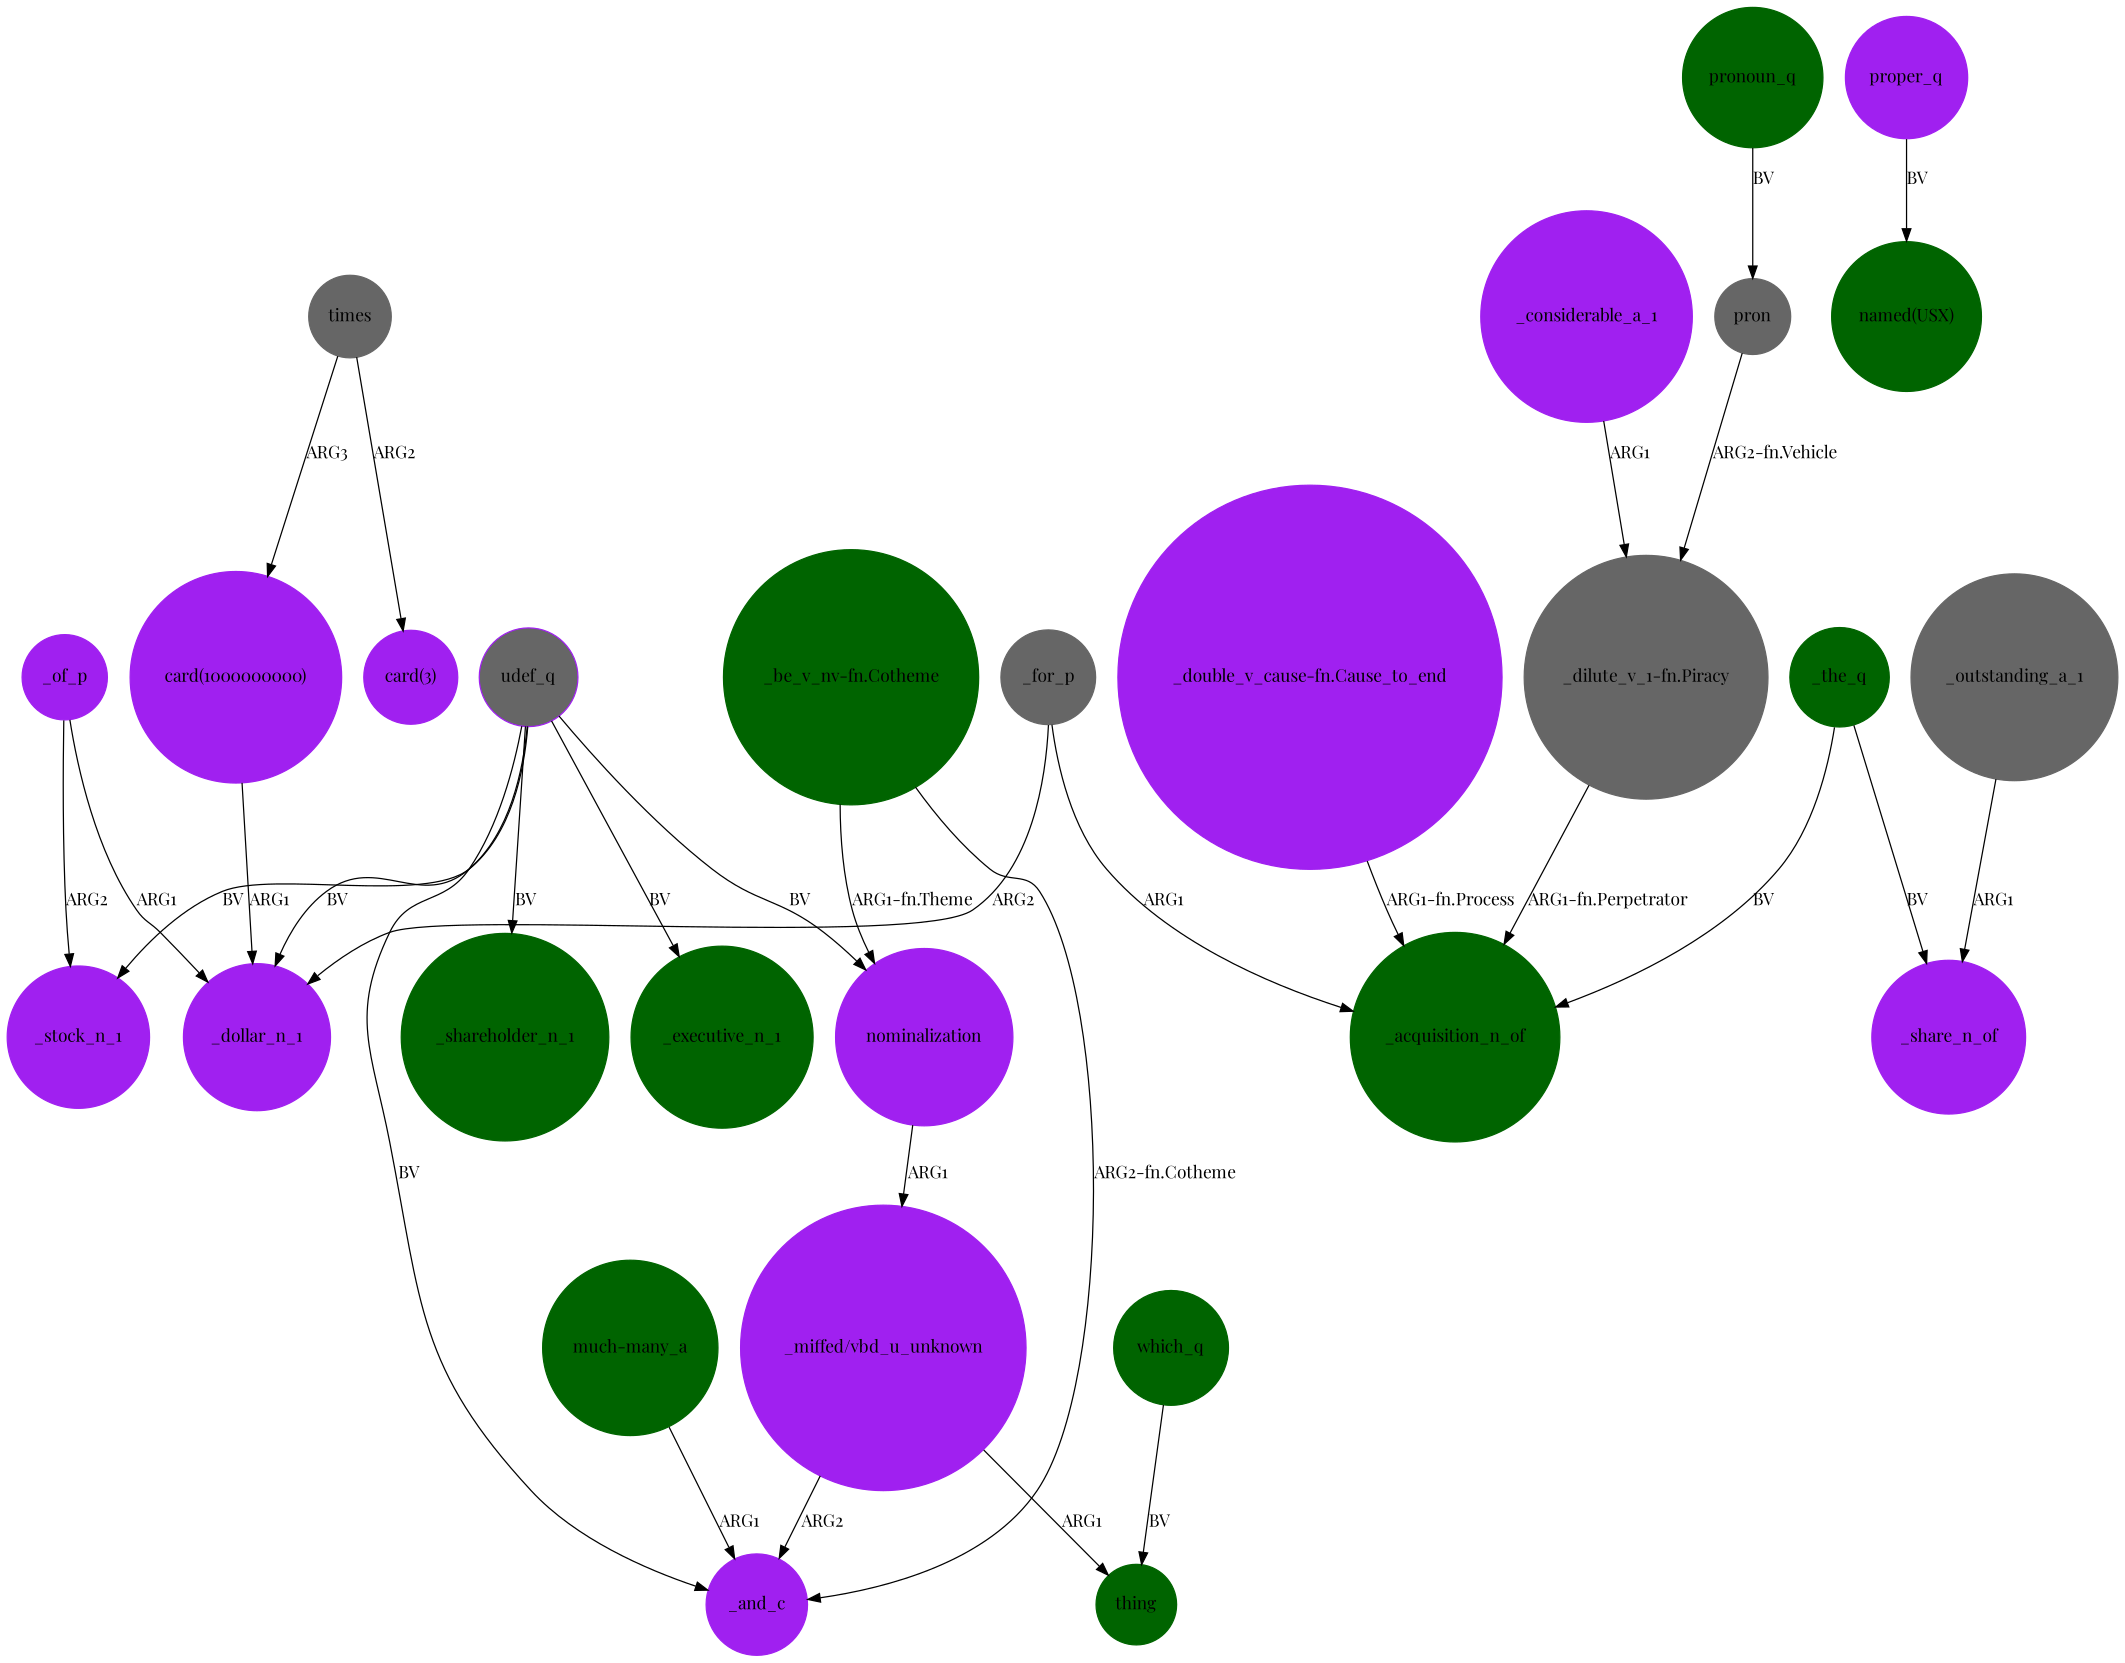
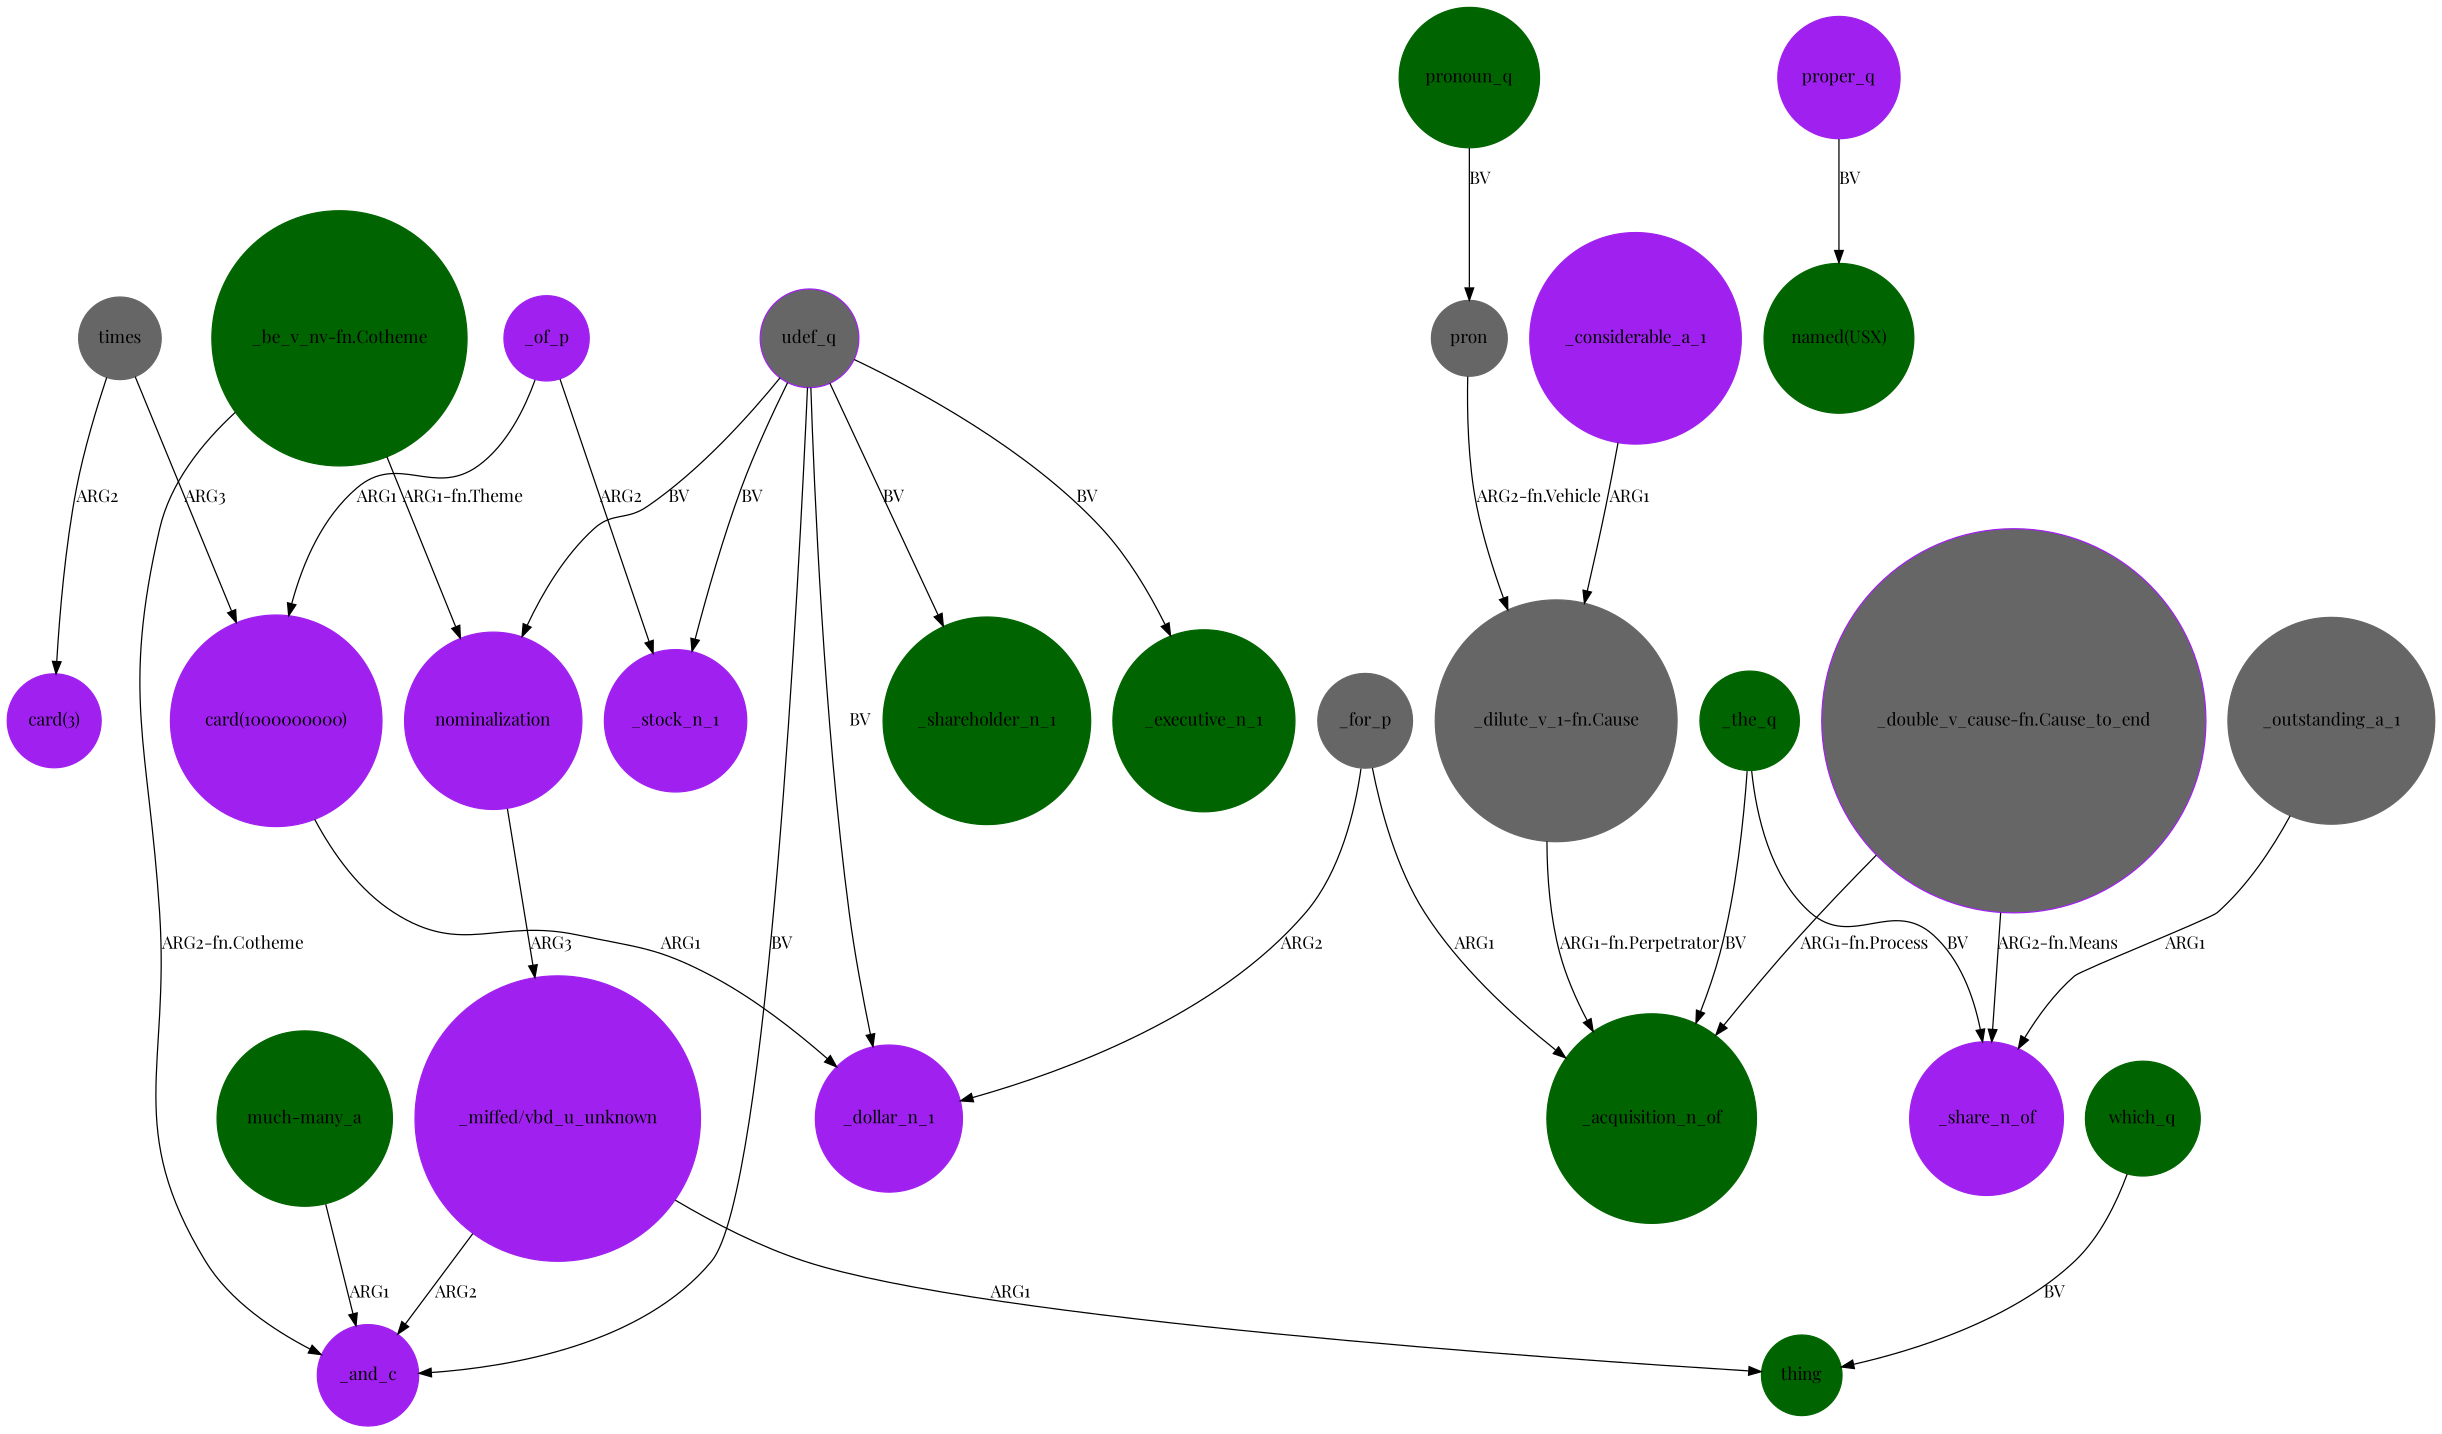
node "_double_v_cause-fn.Cause_to_end": fillcolor purple -> gray40
node "_dilute_v_1-fn.Piracy": label "_dilute_v_1-fn.Piracy" -> "_dilute_v_1-fn.Cause"
edge "_of_p" -> "_dollar_n_1": now "_of_p" -> "card(1000000000)"
edge "_double_v_cause-fn.Cause_to_end" -> "_share_n_of": added, label "ARG2-fn.Means"
edge "nominalization" -> "_miffed/vbd_u_unknown": label "ARG1" -> "ARG3"
